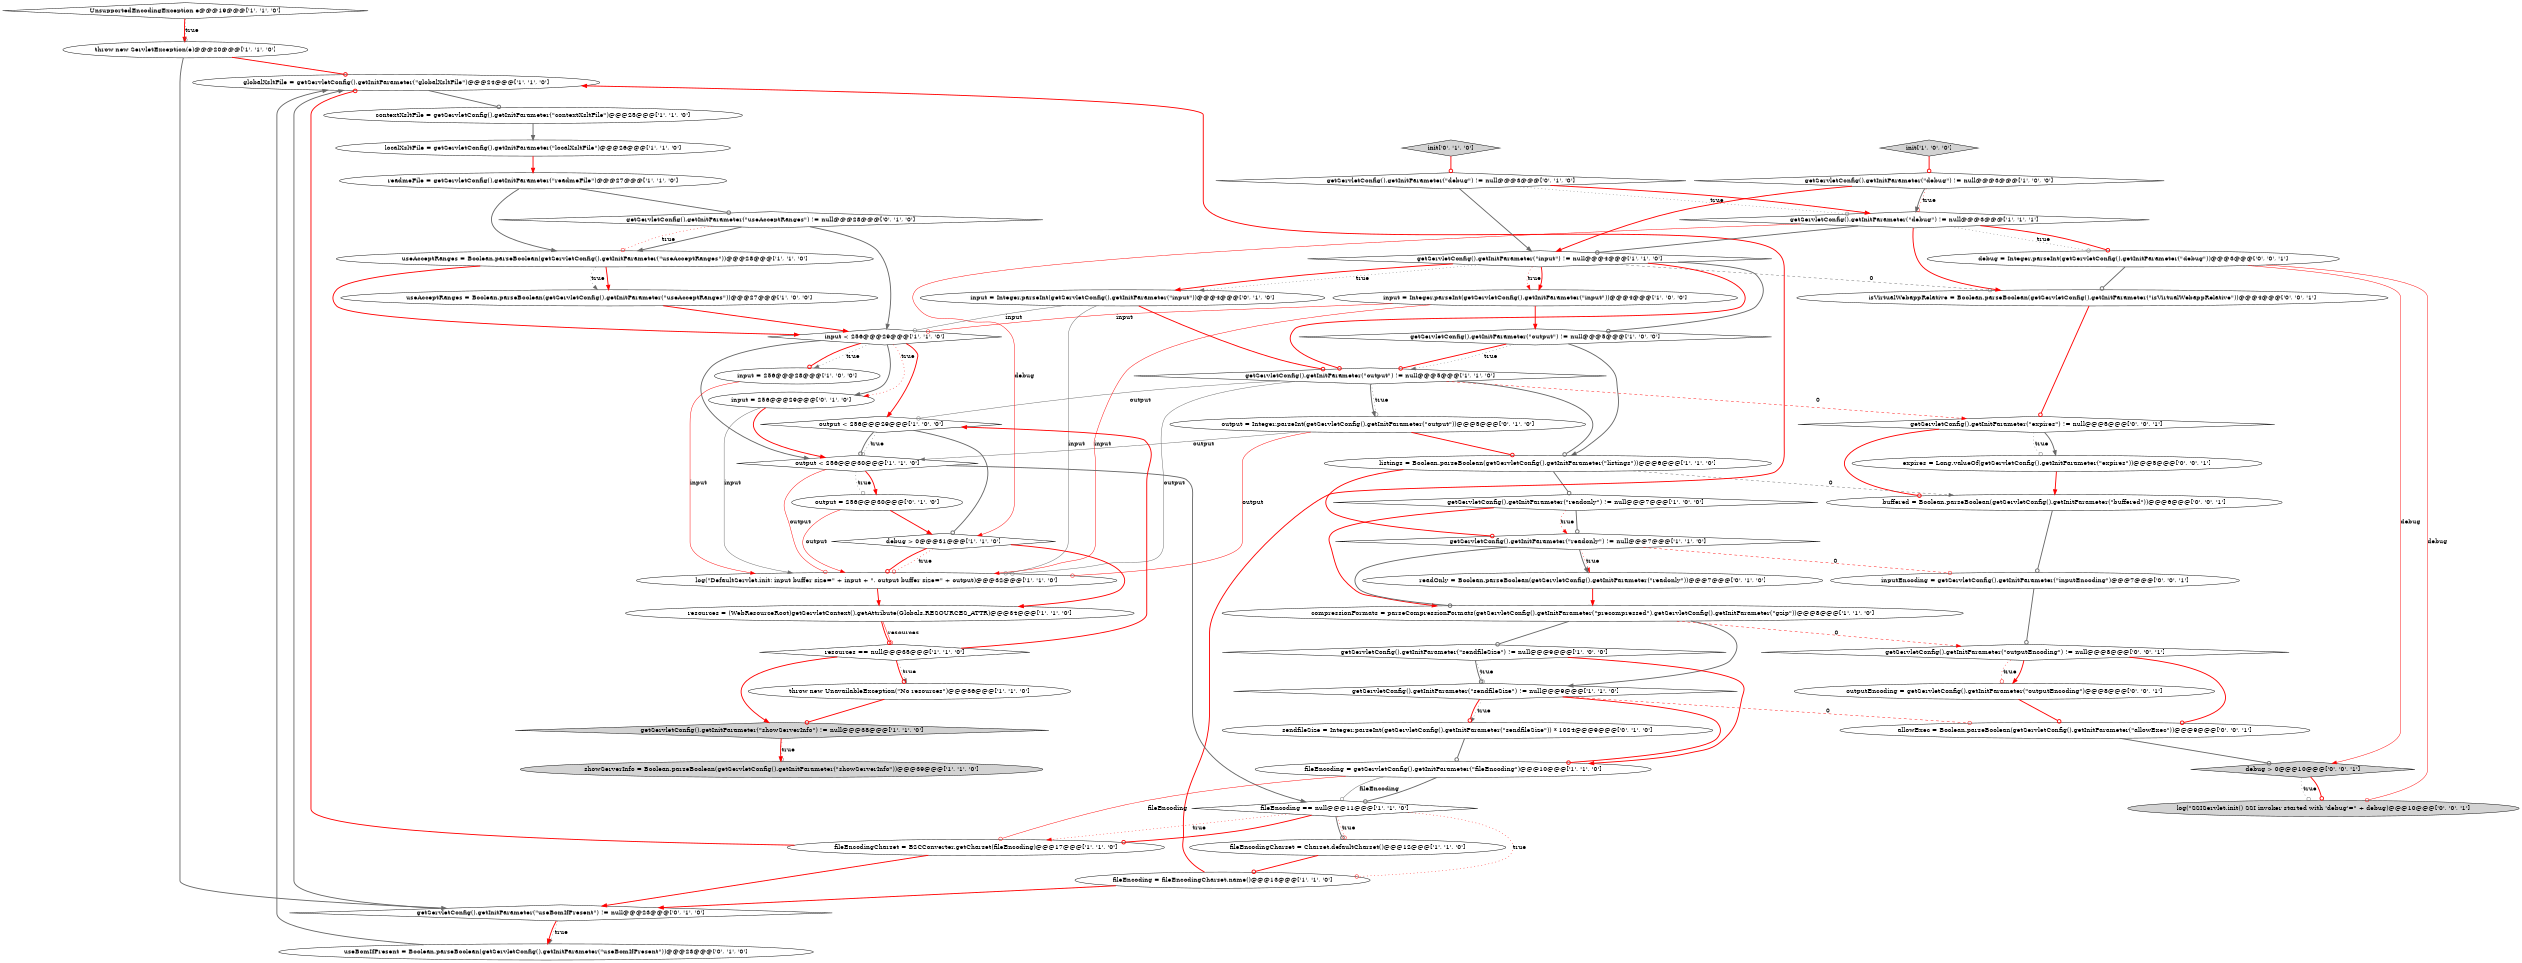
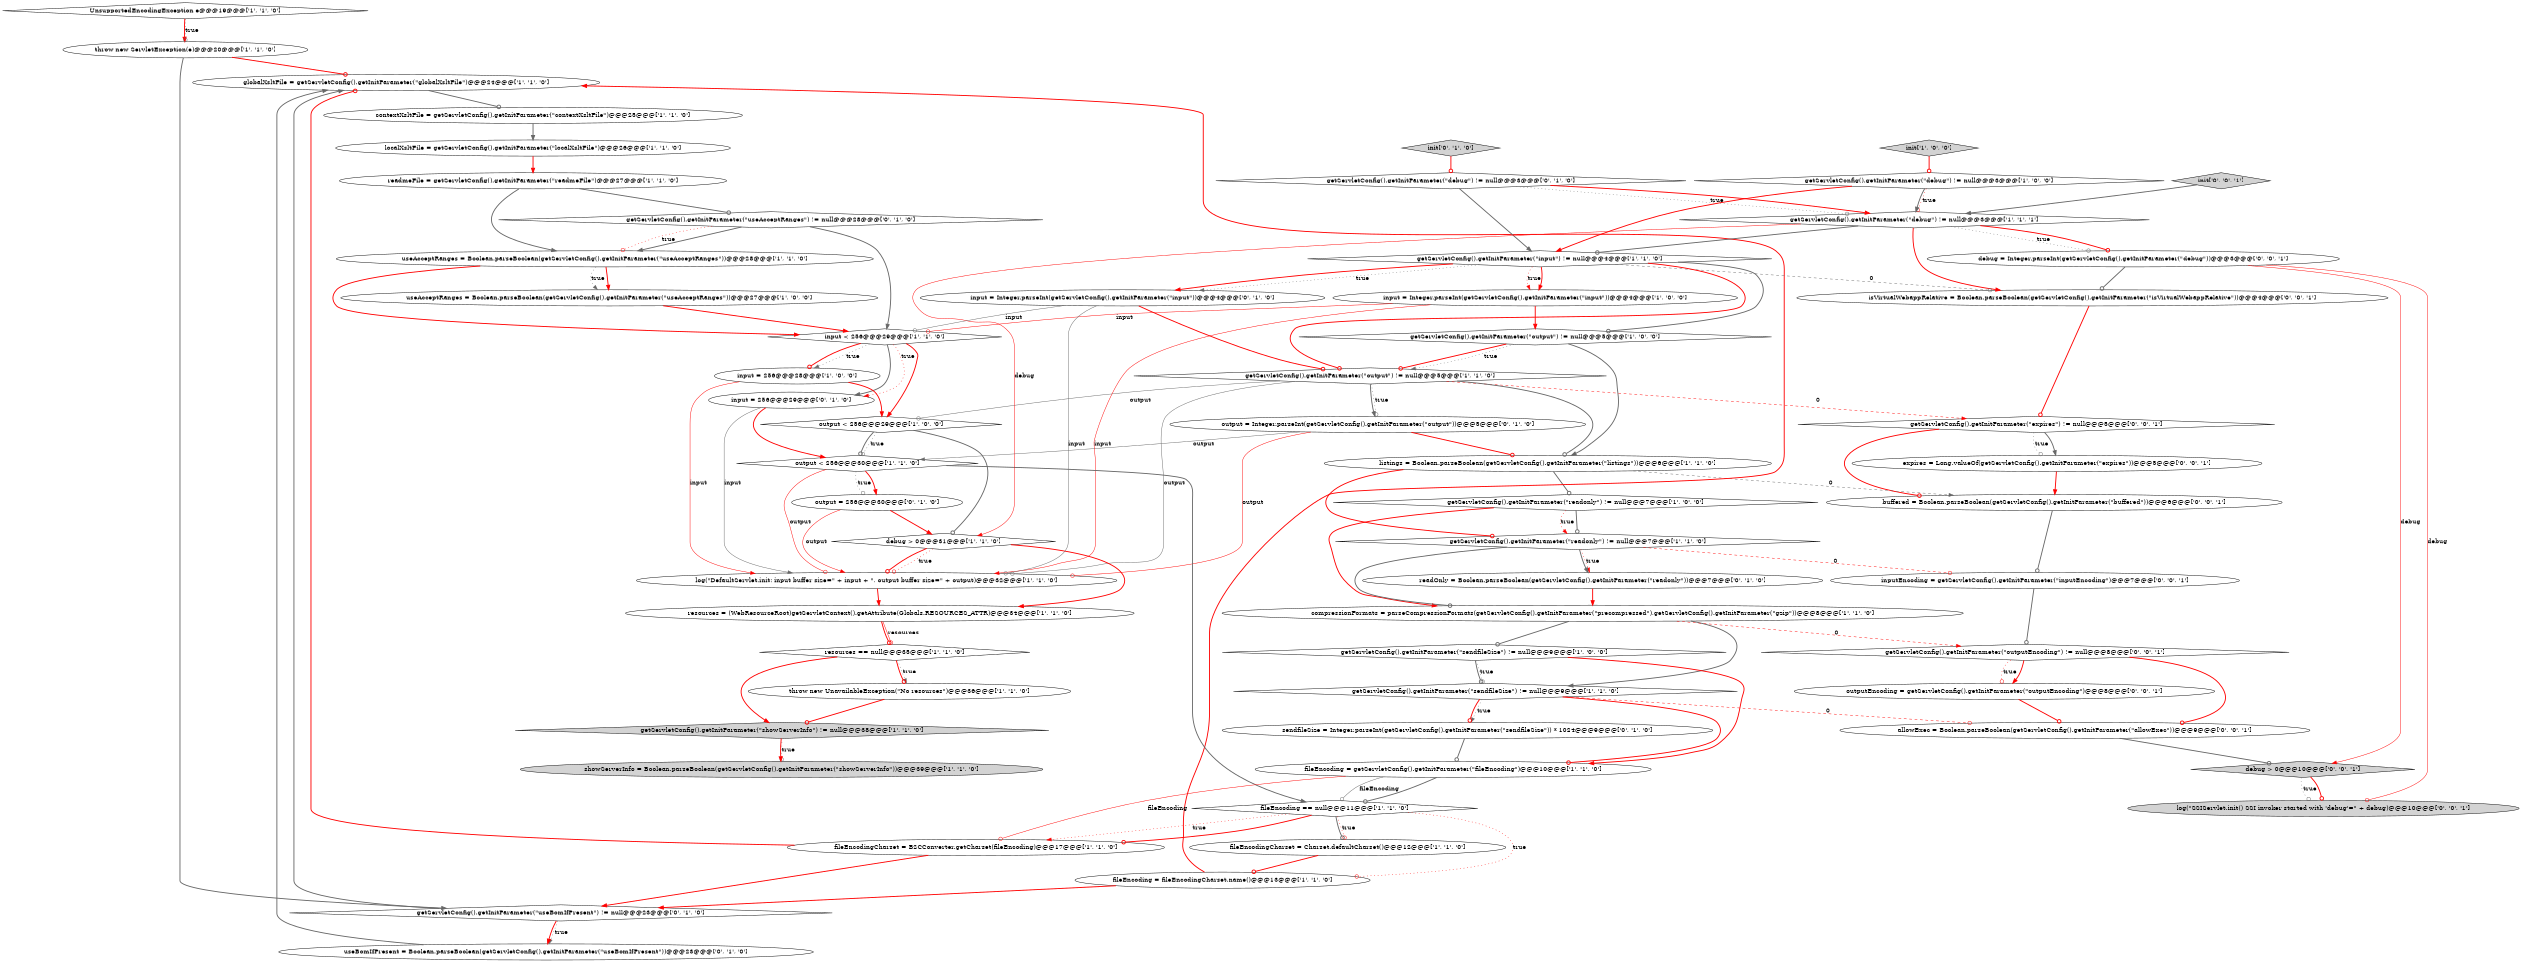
node "init['0', '0', '1']": added
edge "input < 256@@@29@@@['1', '1', '0']" -> "output < 256@@@30@@@['1', '1', '0']": removed
edge "resources == null@@@35@@@['1', '1', '0']" -> "output < 256@@@29@@@['1', '0', '0']": now "input = 256@@@28@@@['1', '0', '0']" -> "output < 256@@@29@@@['1', '0', '0']"
